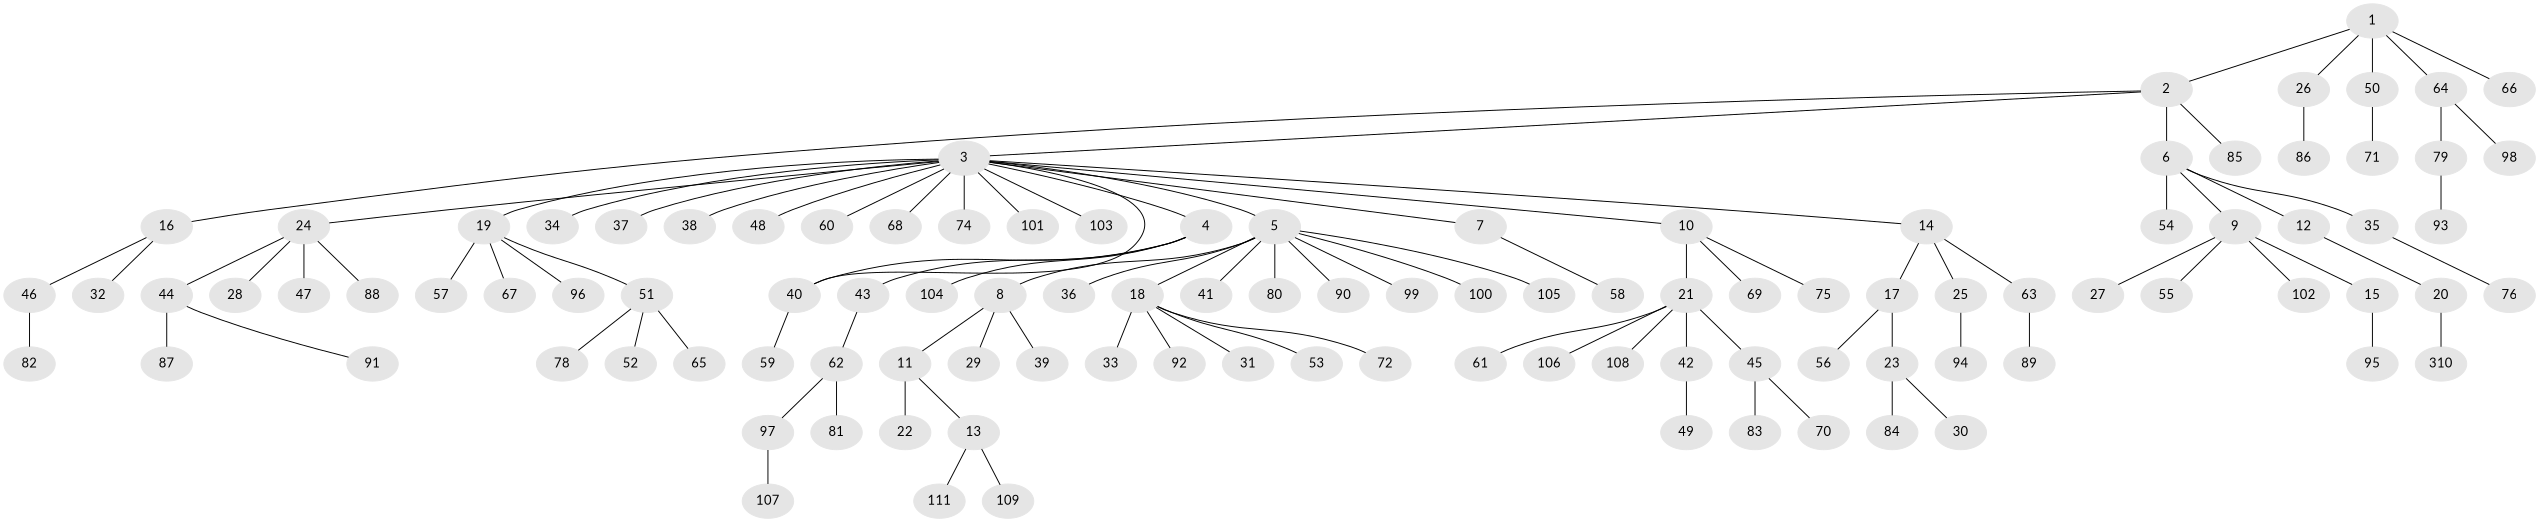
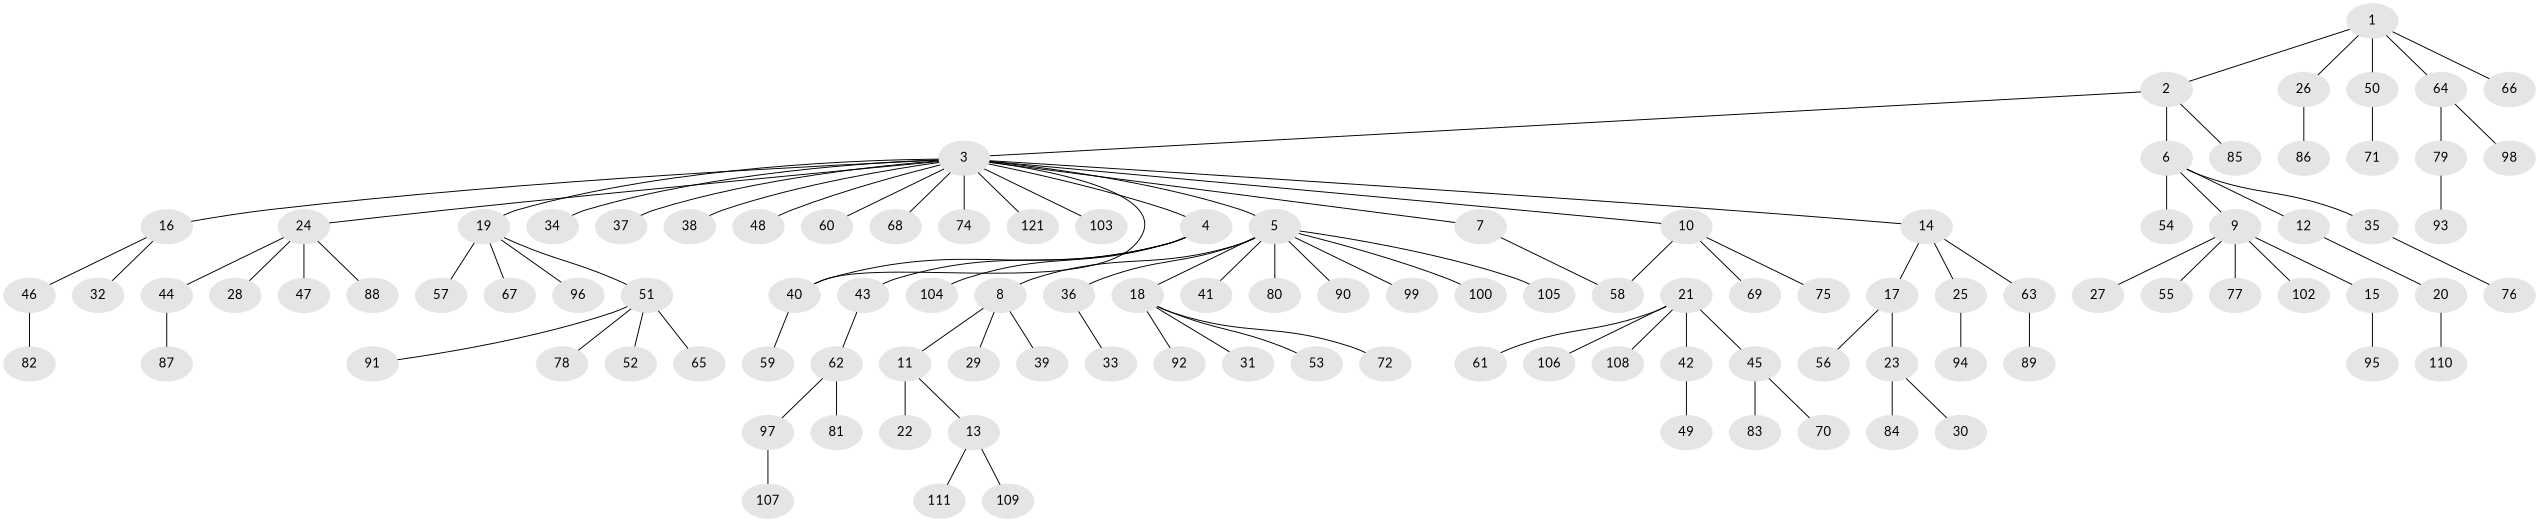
edge "2" -- "16": now "3" -- "16"
node "101": label "101" -> "121"
edge "10" -- "21": now "10" -- "58"
node "77": added
edge "18" -- "33": now "36" -- "33"
edge "44" -- "91": now "51" -- "91"
node "310": label "310" -> "110"
